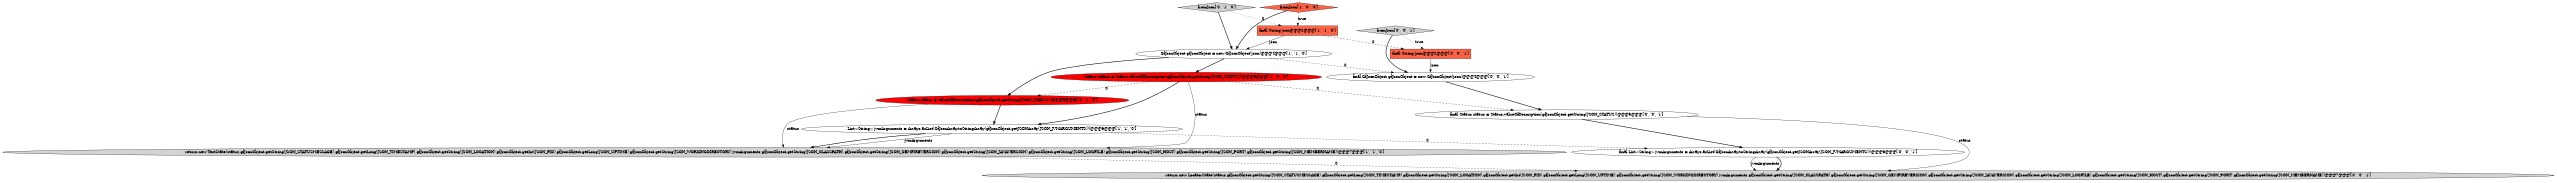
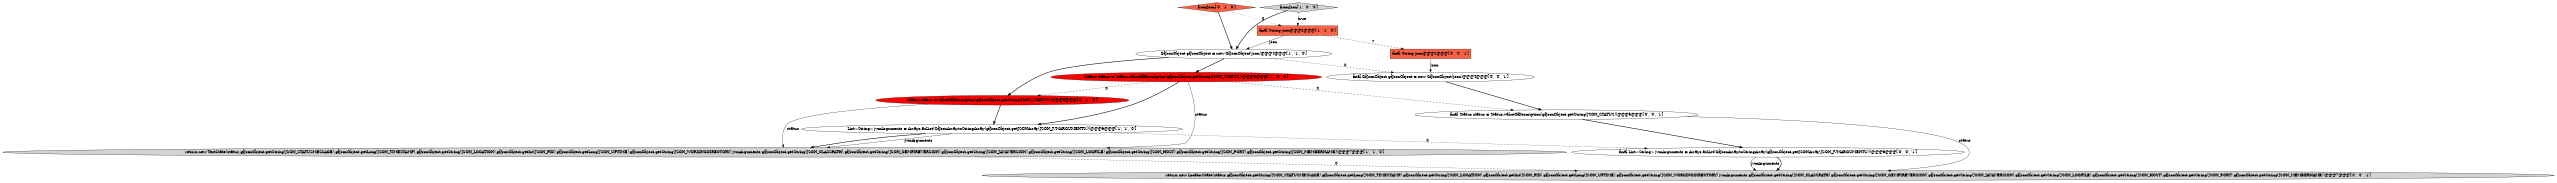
node "fromJson['0', '1', '0']": fillcolor lightgray -> tomato
node "fromJson['1', '0', '0']": fillcolor tomato -> lightgray
node "fromJson['0', '0', '1']": removed
edge "final String json@@@2@@@['1', '1', '0']" -> "final String json@@@2@@@['0', '0', '1']": label "0" -> "7"
